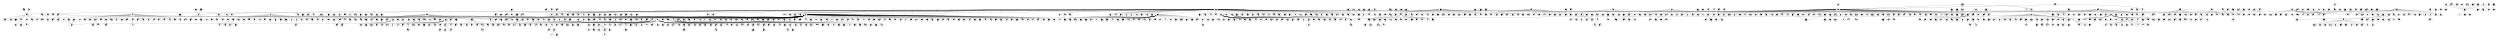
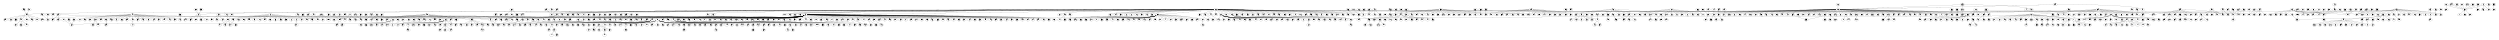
node "963": added
node "568": added
